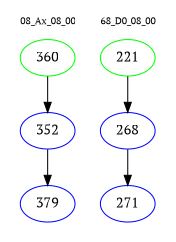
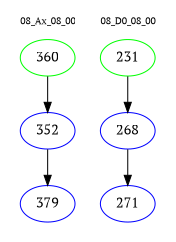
cluster "68_D0_08_00": label "68_D0_08_00" -> "08_D0_08_00"
node "221": label "221" -> "231"
